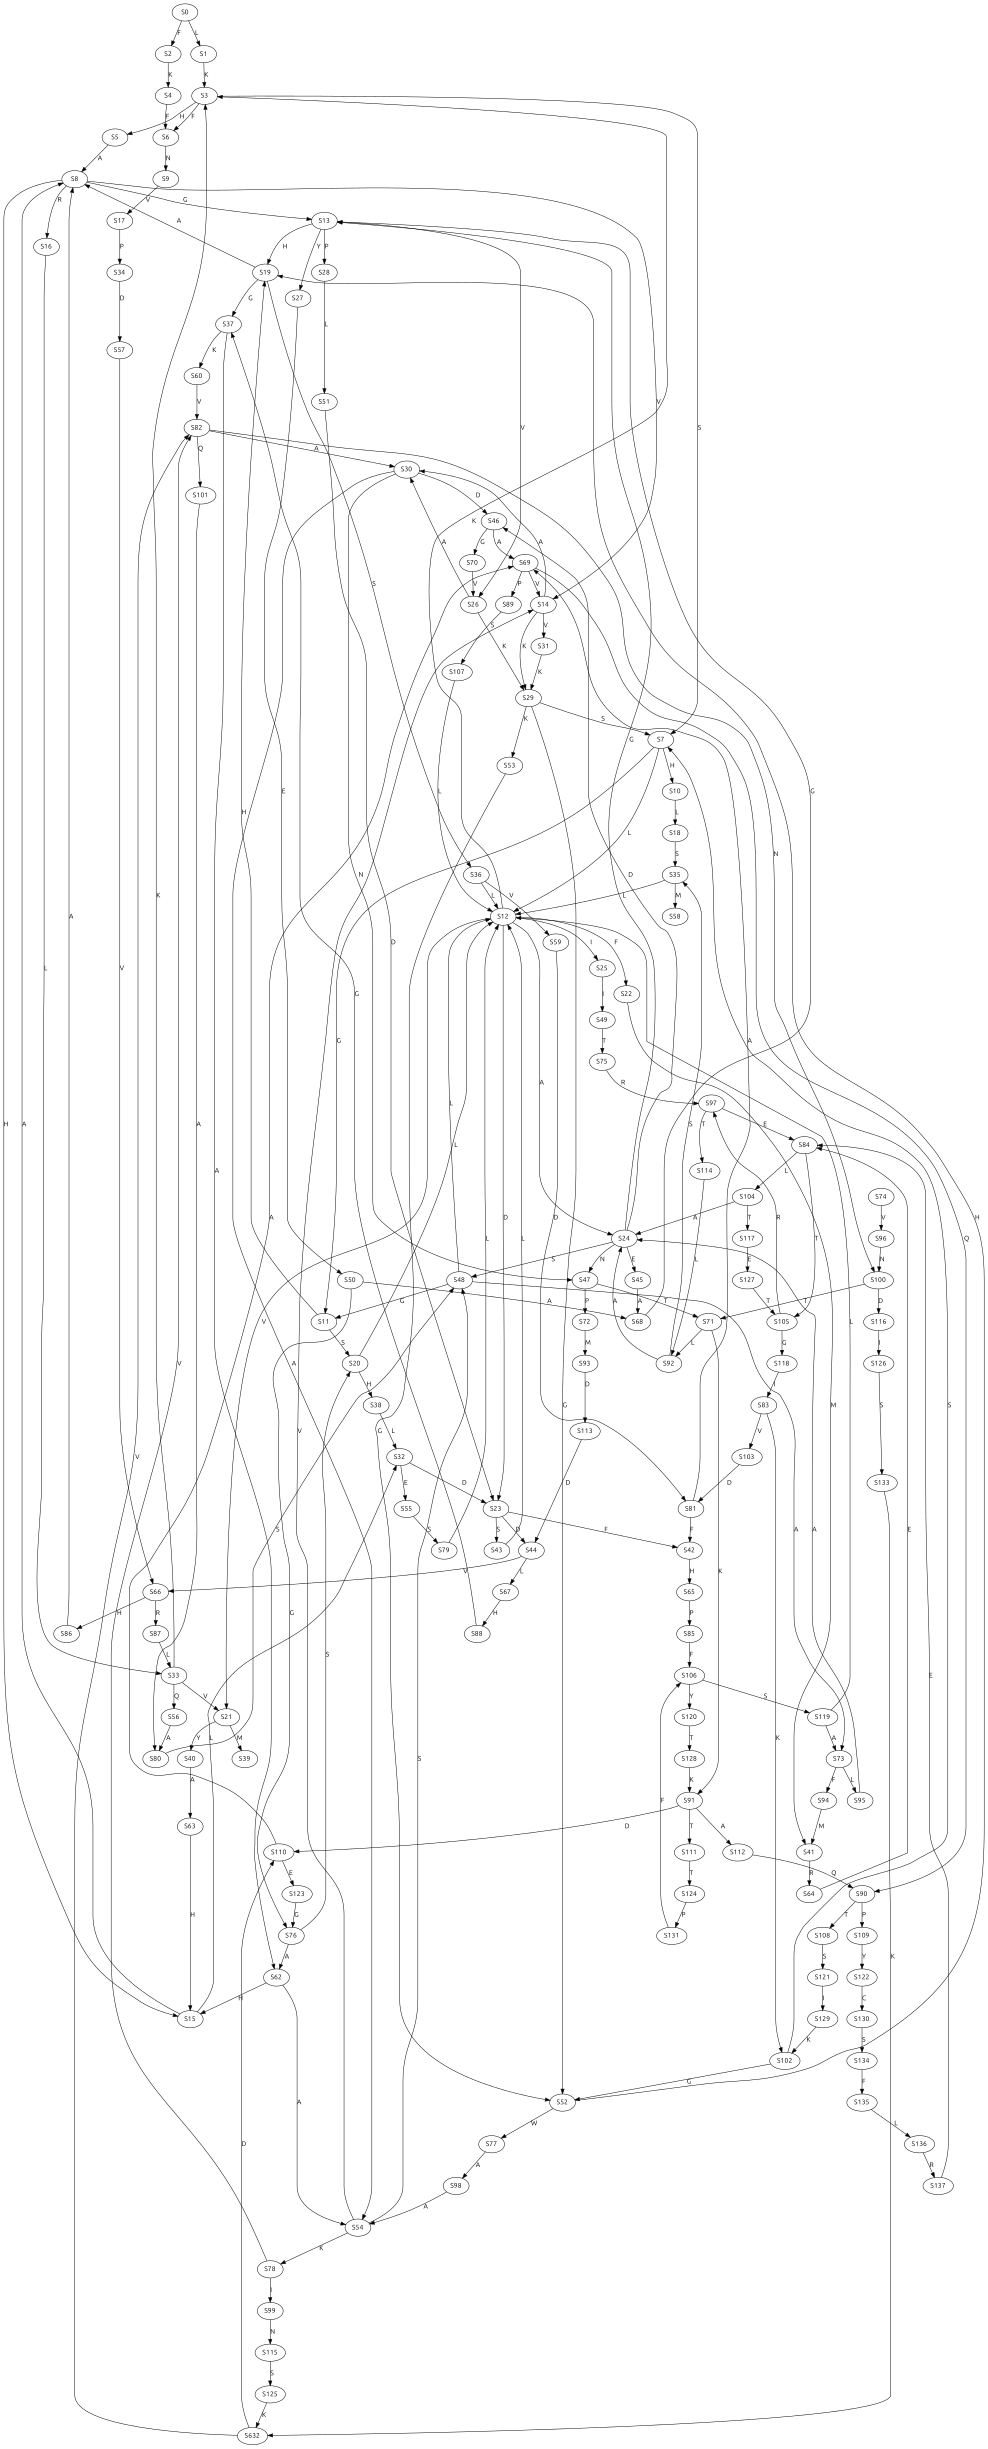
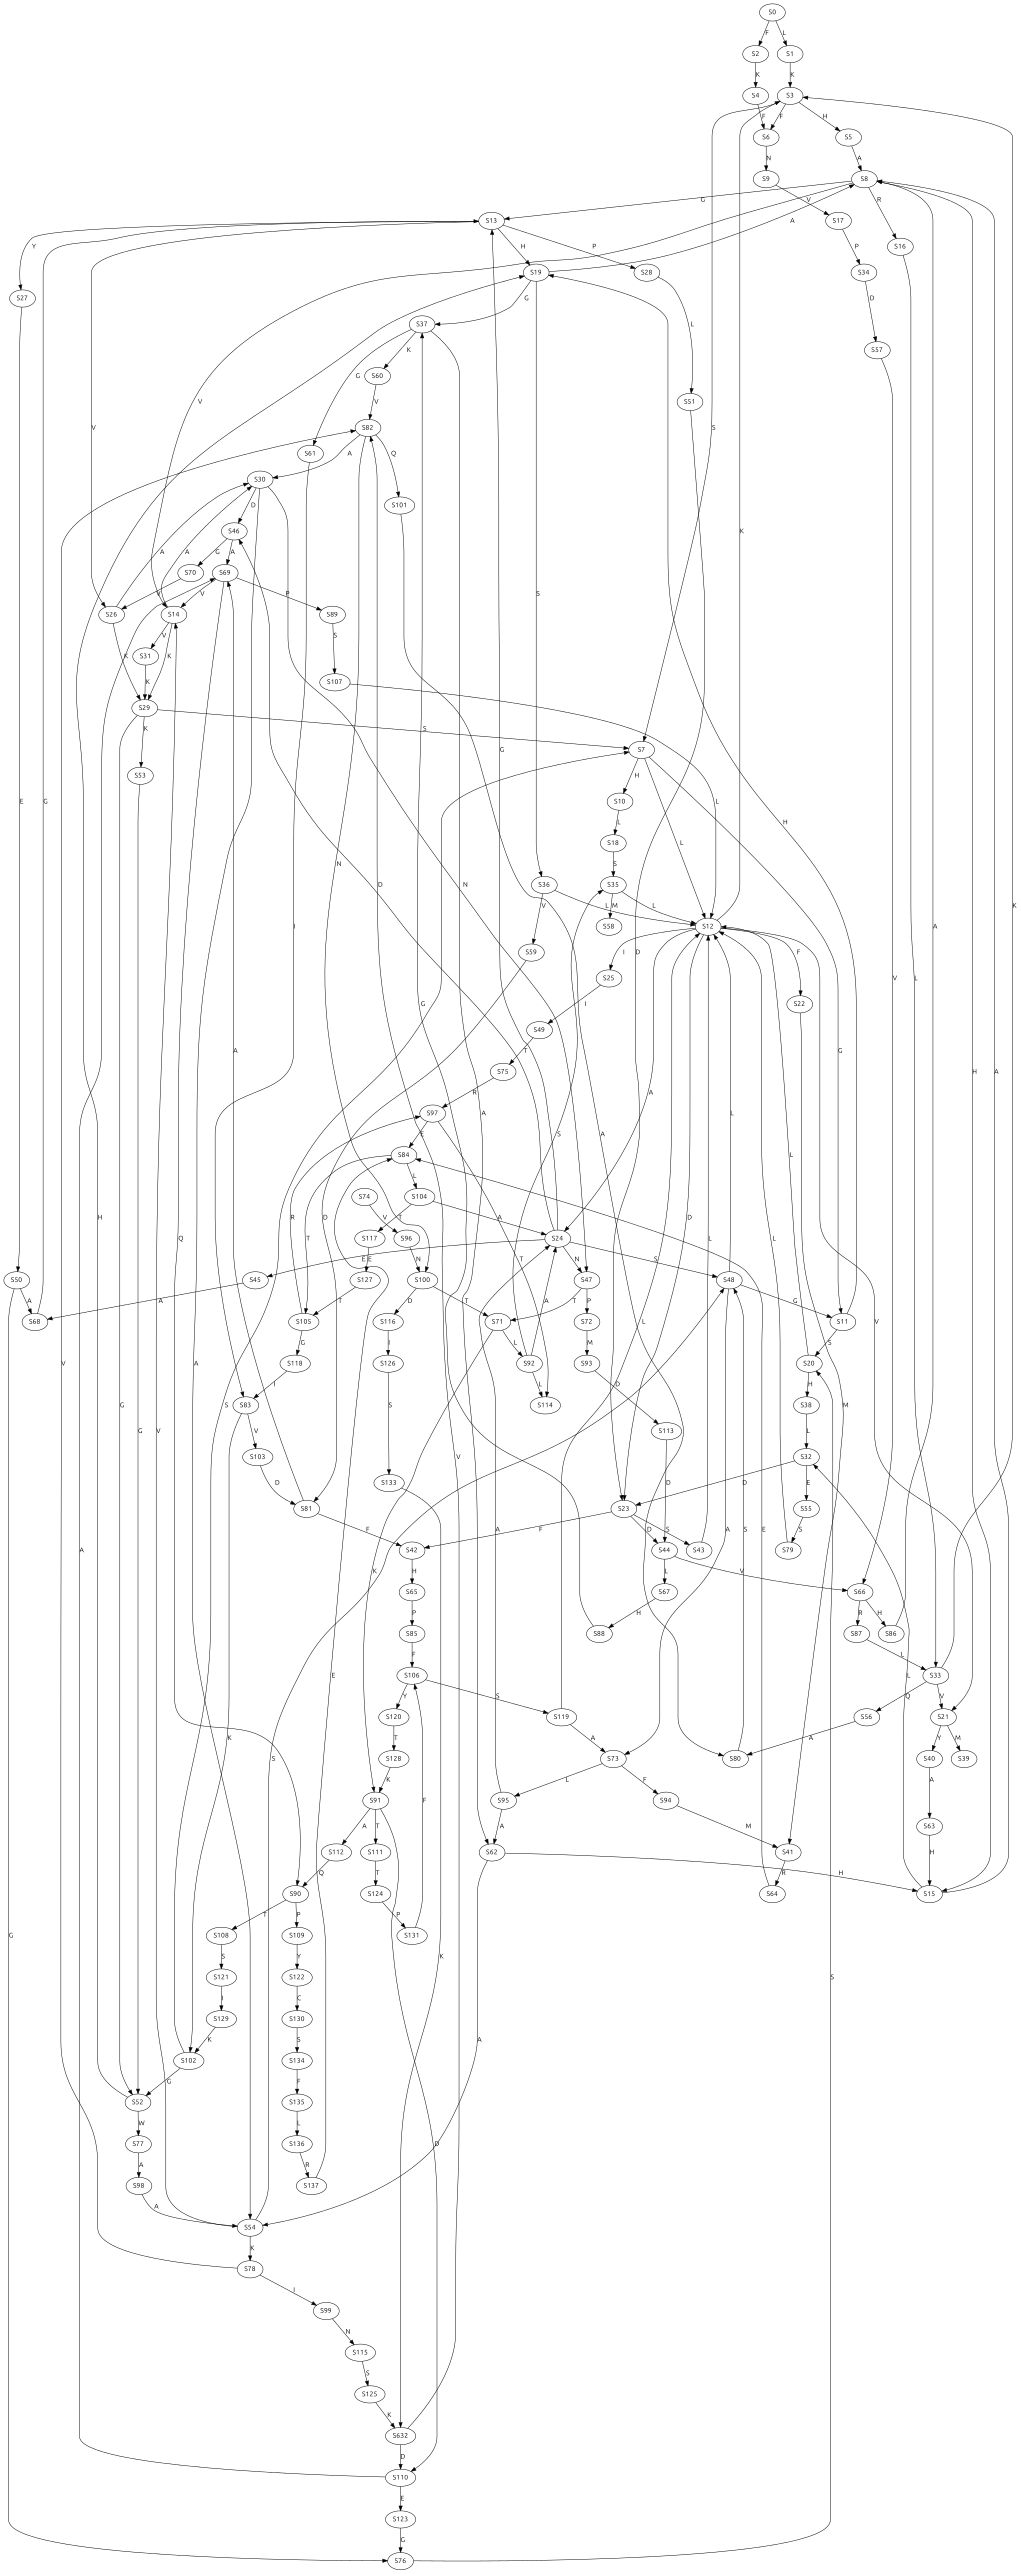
node "S61": added
edge "S114" -> "S92": reversed
edge "S76" -> "S62": now "S95" -> "S62"
